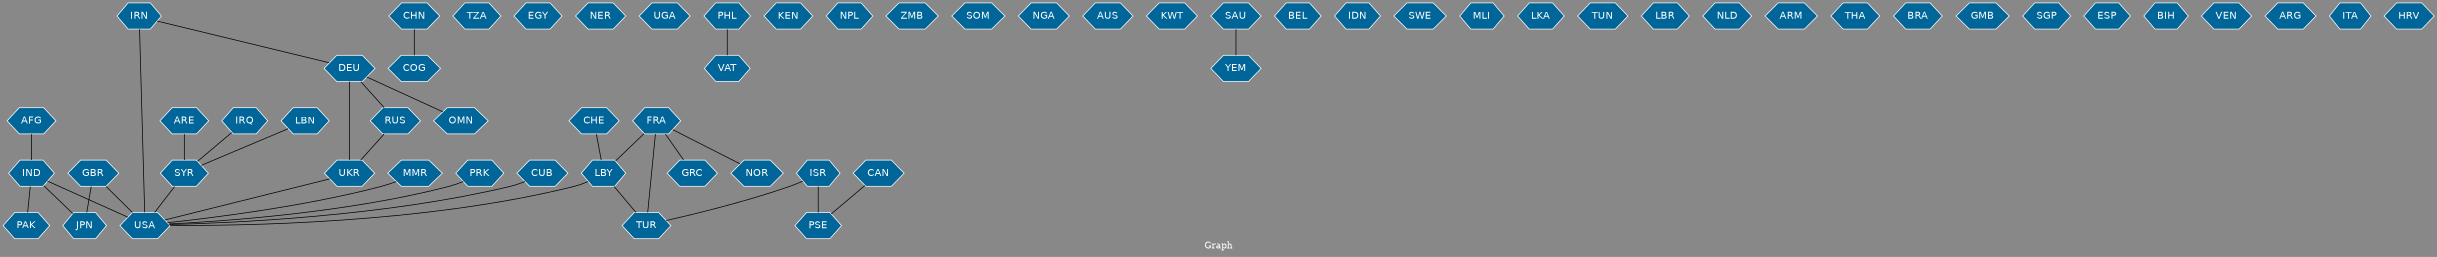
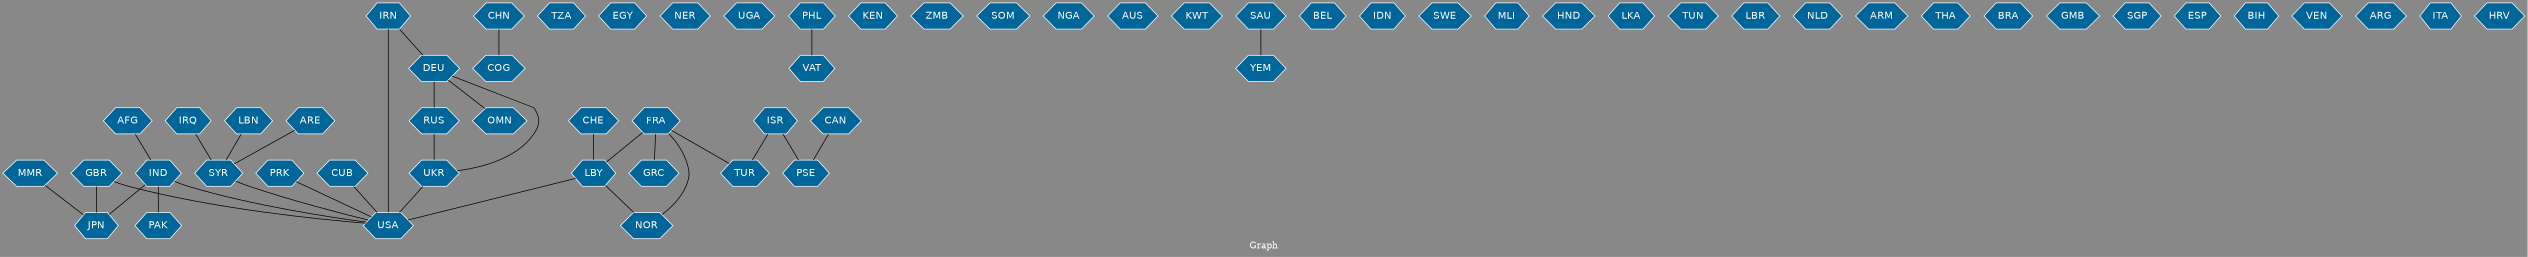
node "NPL": removed
node "HND": added
edge "LBY" -- "TUR": now "LBY" -- "NOR"
edge "MMR" -- "USA": now "MMR" -- "JPN"
